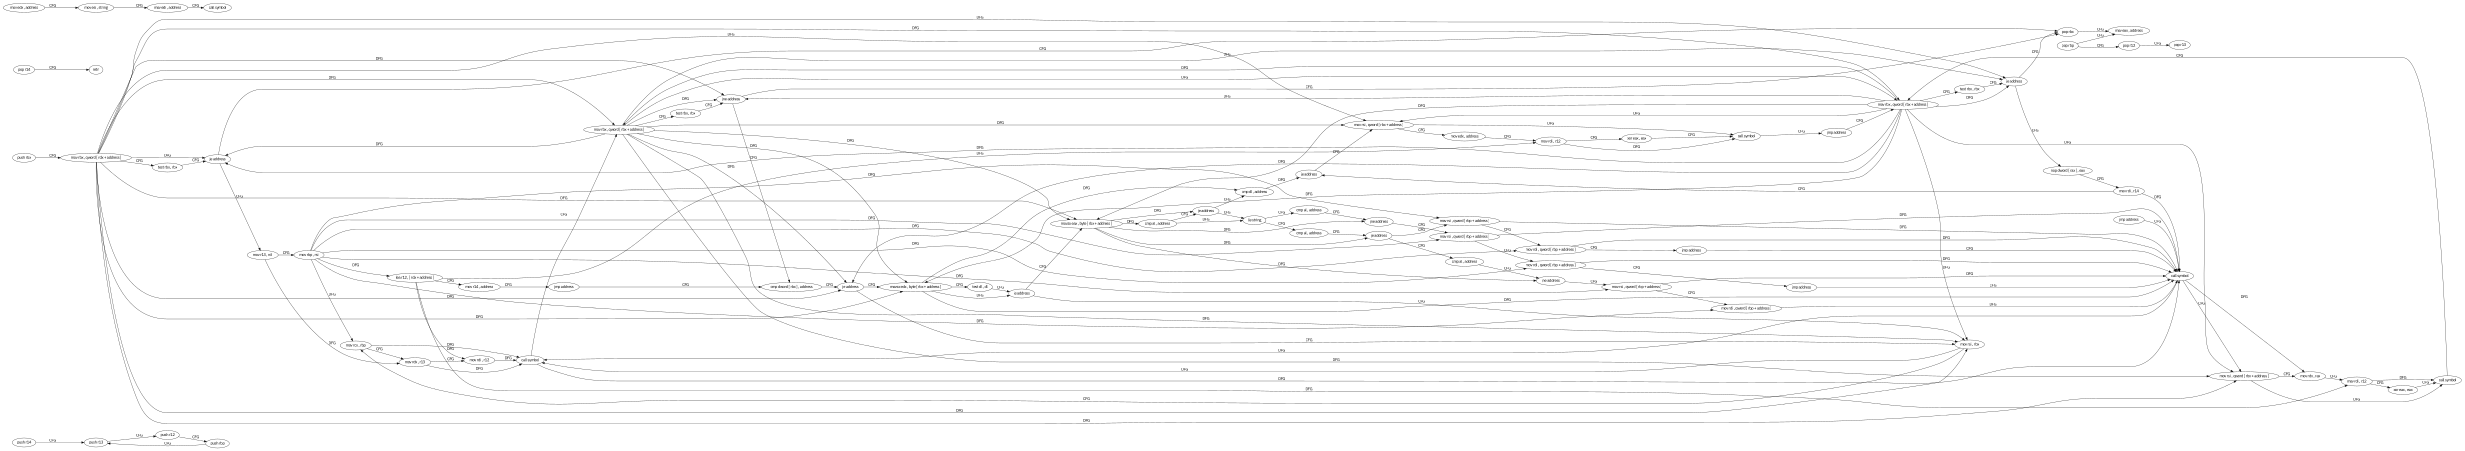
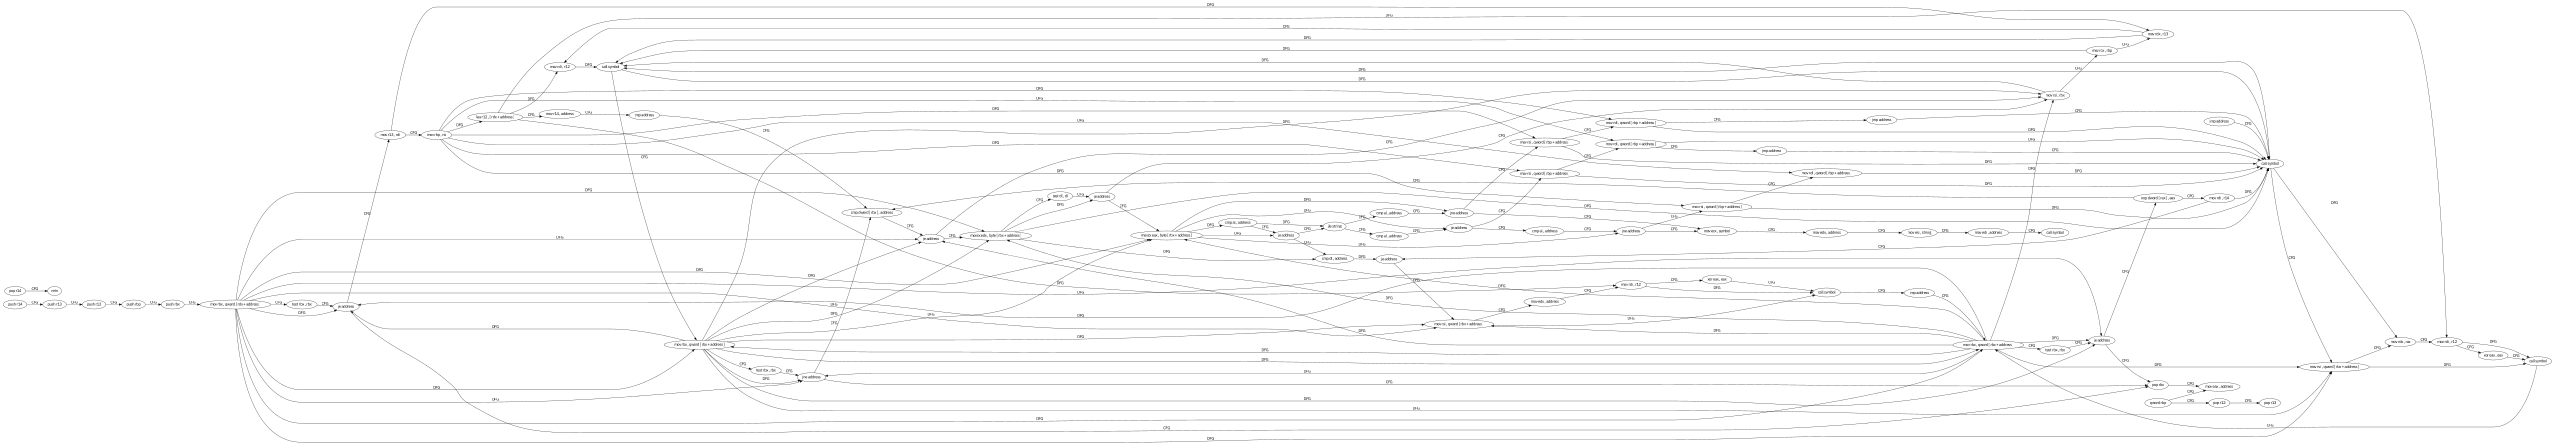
node "pop rbp": label "pop rbp" -> "qword rbp"
edge "nop dword [ rax ] , eax" -> "cmp dword [ rbx ] , address": added, label "CFG"
node "mov ecx , symbol": added
edge "mov rbp , rsi" -> "mov rcx , rbp": removed, label "DFG"
edge "mov rbx , qword [ rdx + address ]" -> "mov rsi , rbx": removed, label "DFG"
edge "push rbp" -> "push r13": now "push rbp" -> "push rbx"
